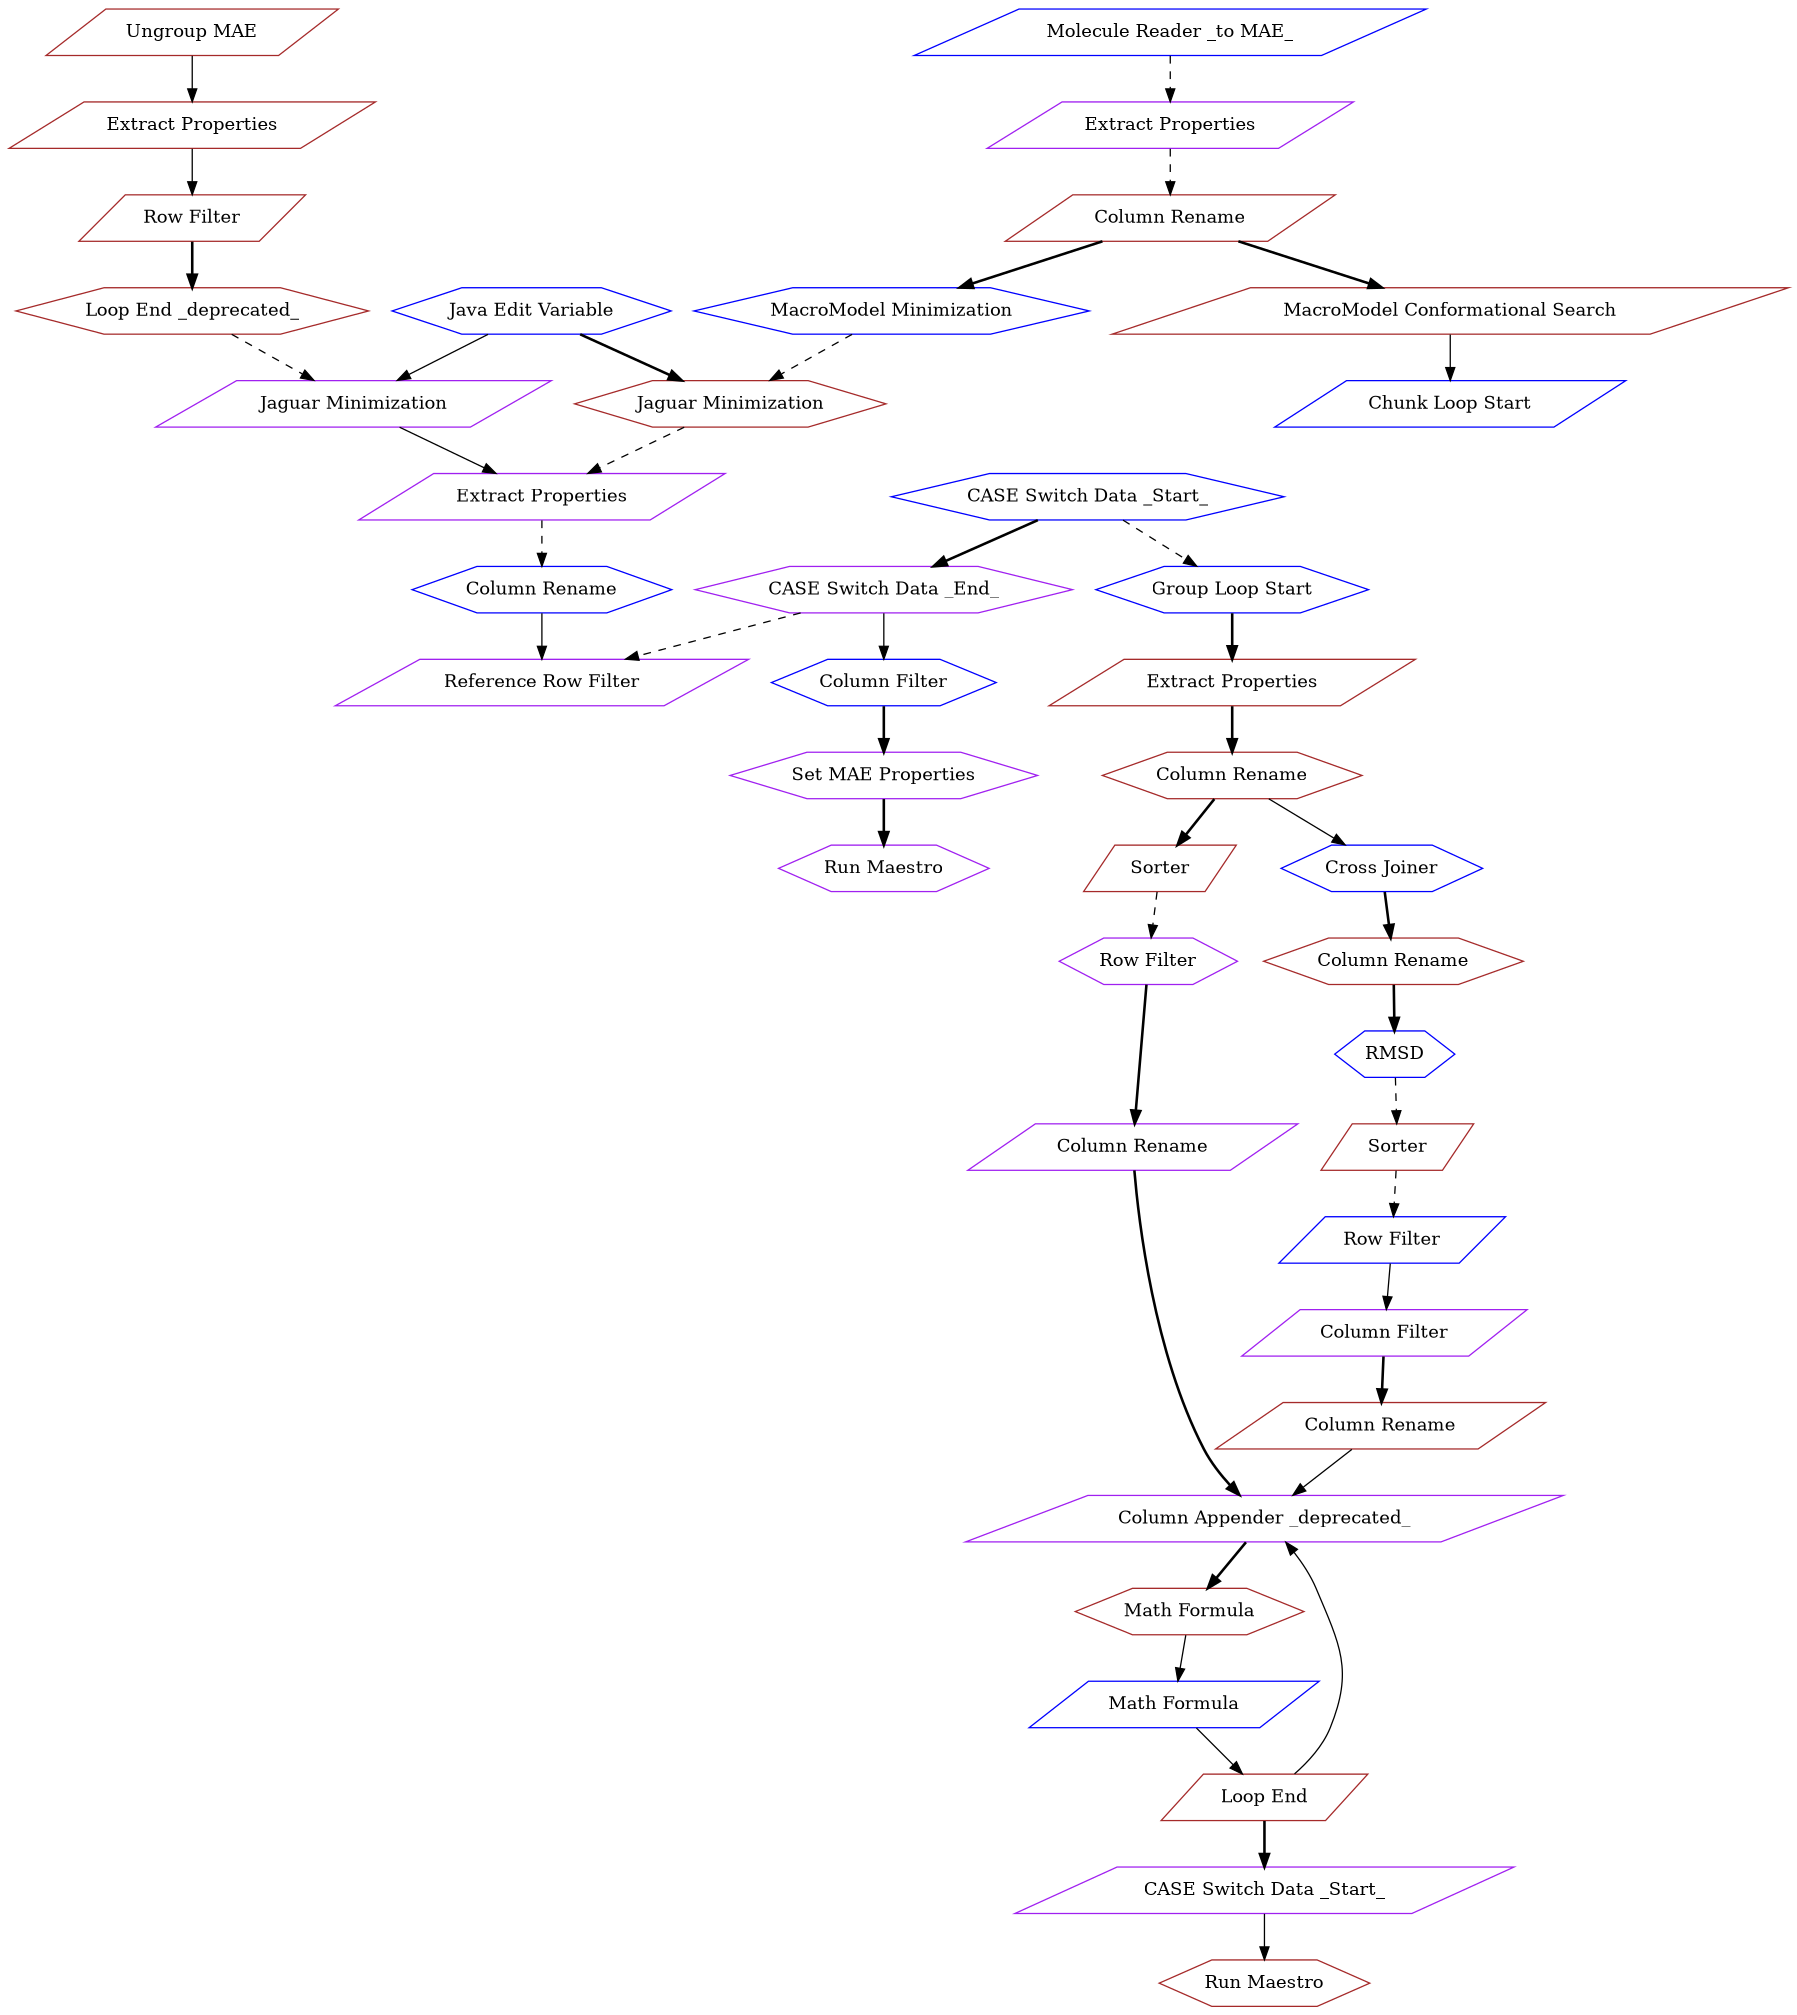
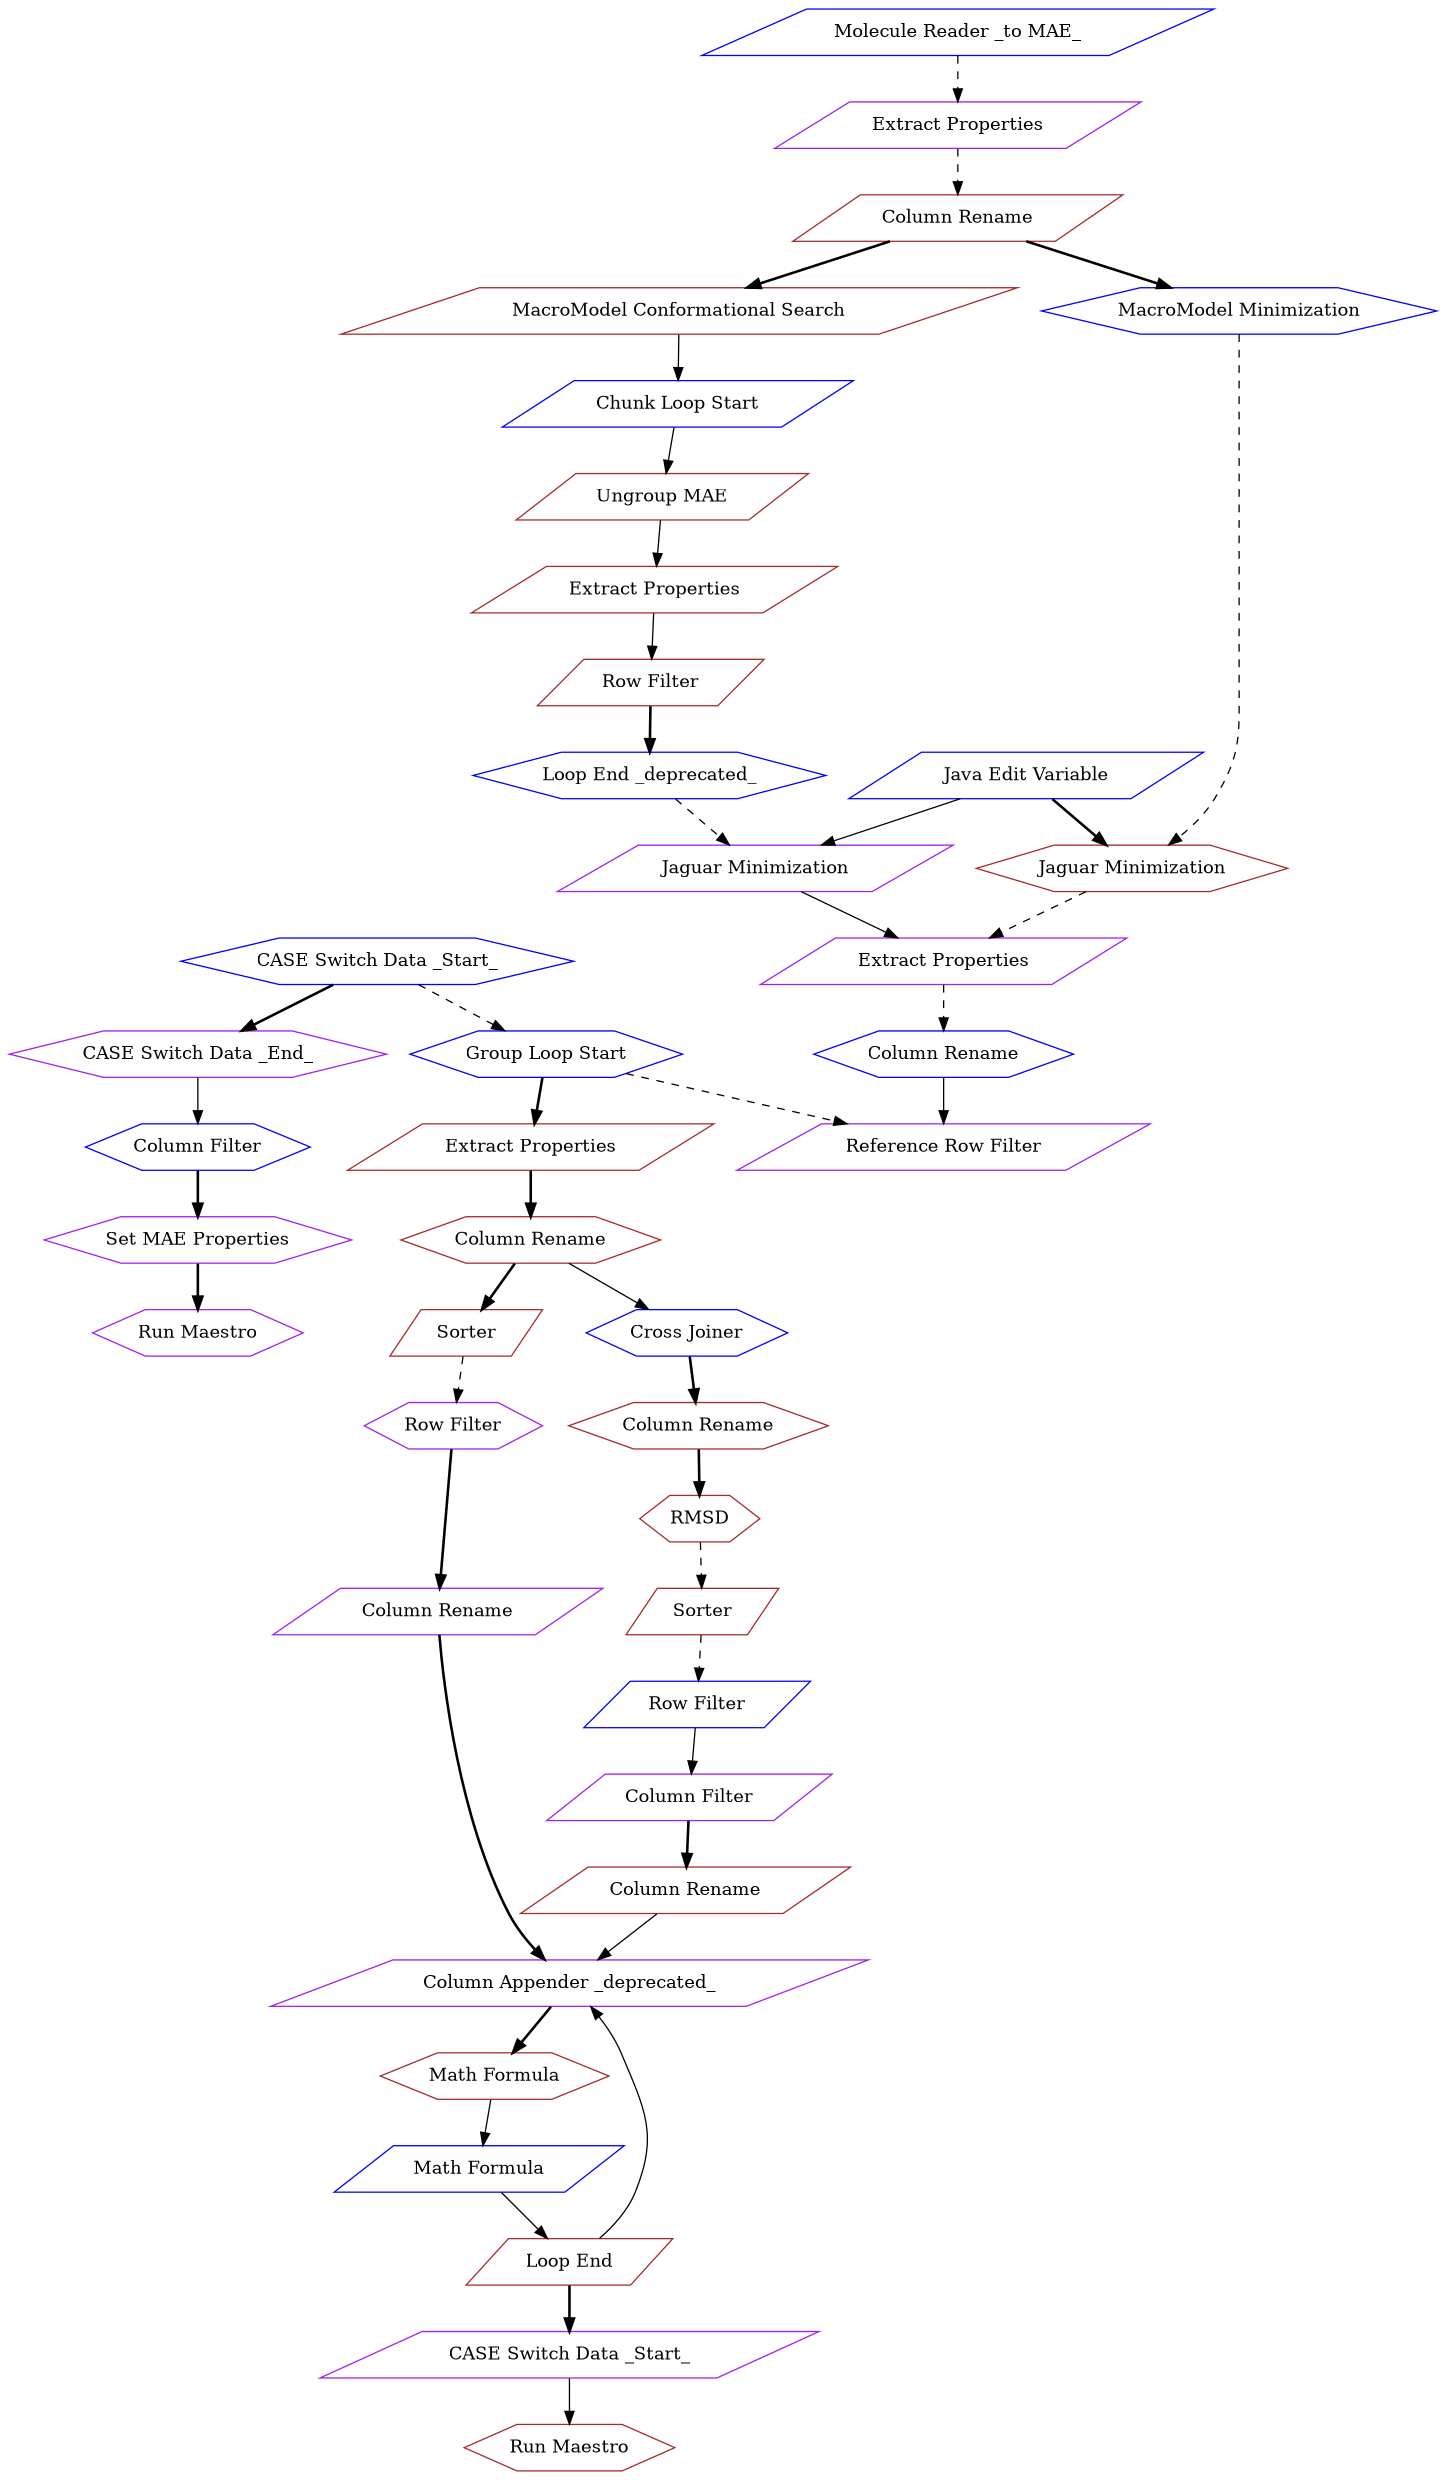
node "Loop End _deprecated_": color brown -> blue
node "Java Edit Variable": shape hexagon -> parallelogram
edge "Chunk Loop Start" -> "Ungroup MAE": added
edge "CASE Switch Data _End_" -> "Reference Row Filter": now "Group Loop Start" -> "Reference Row Filter"
node "RMSD": color blue -> brown
